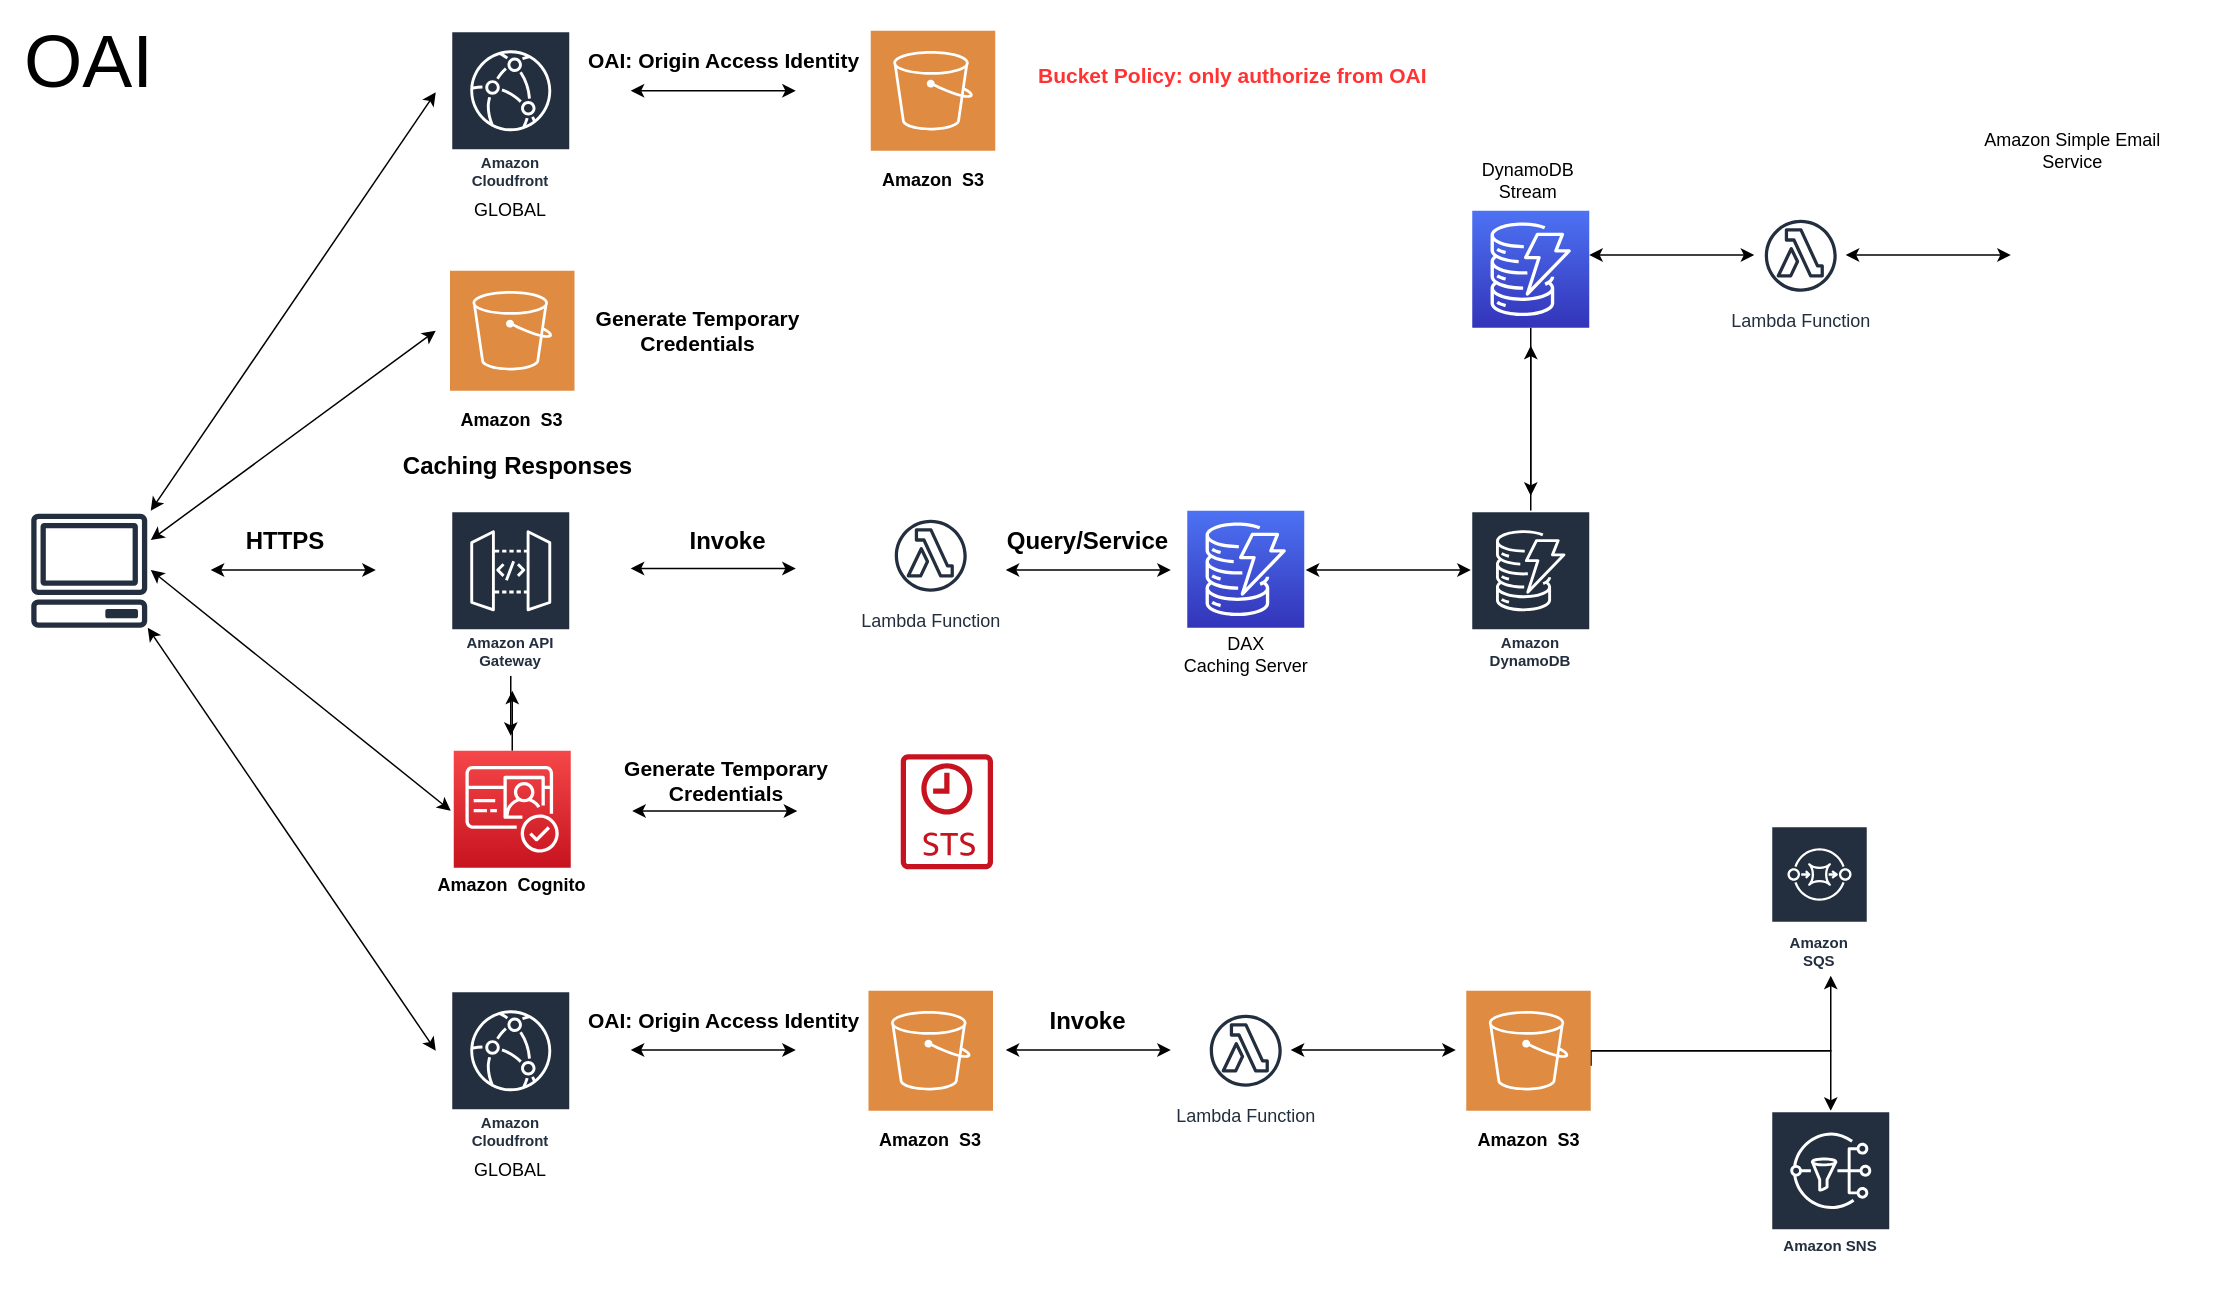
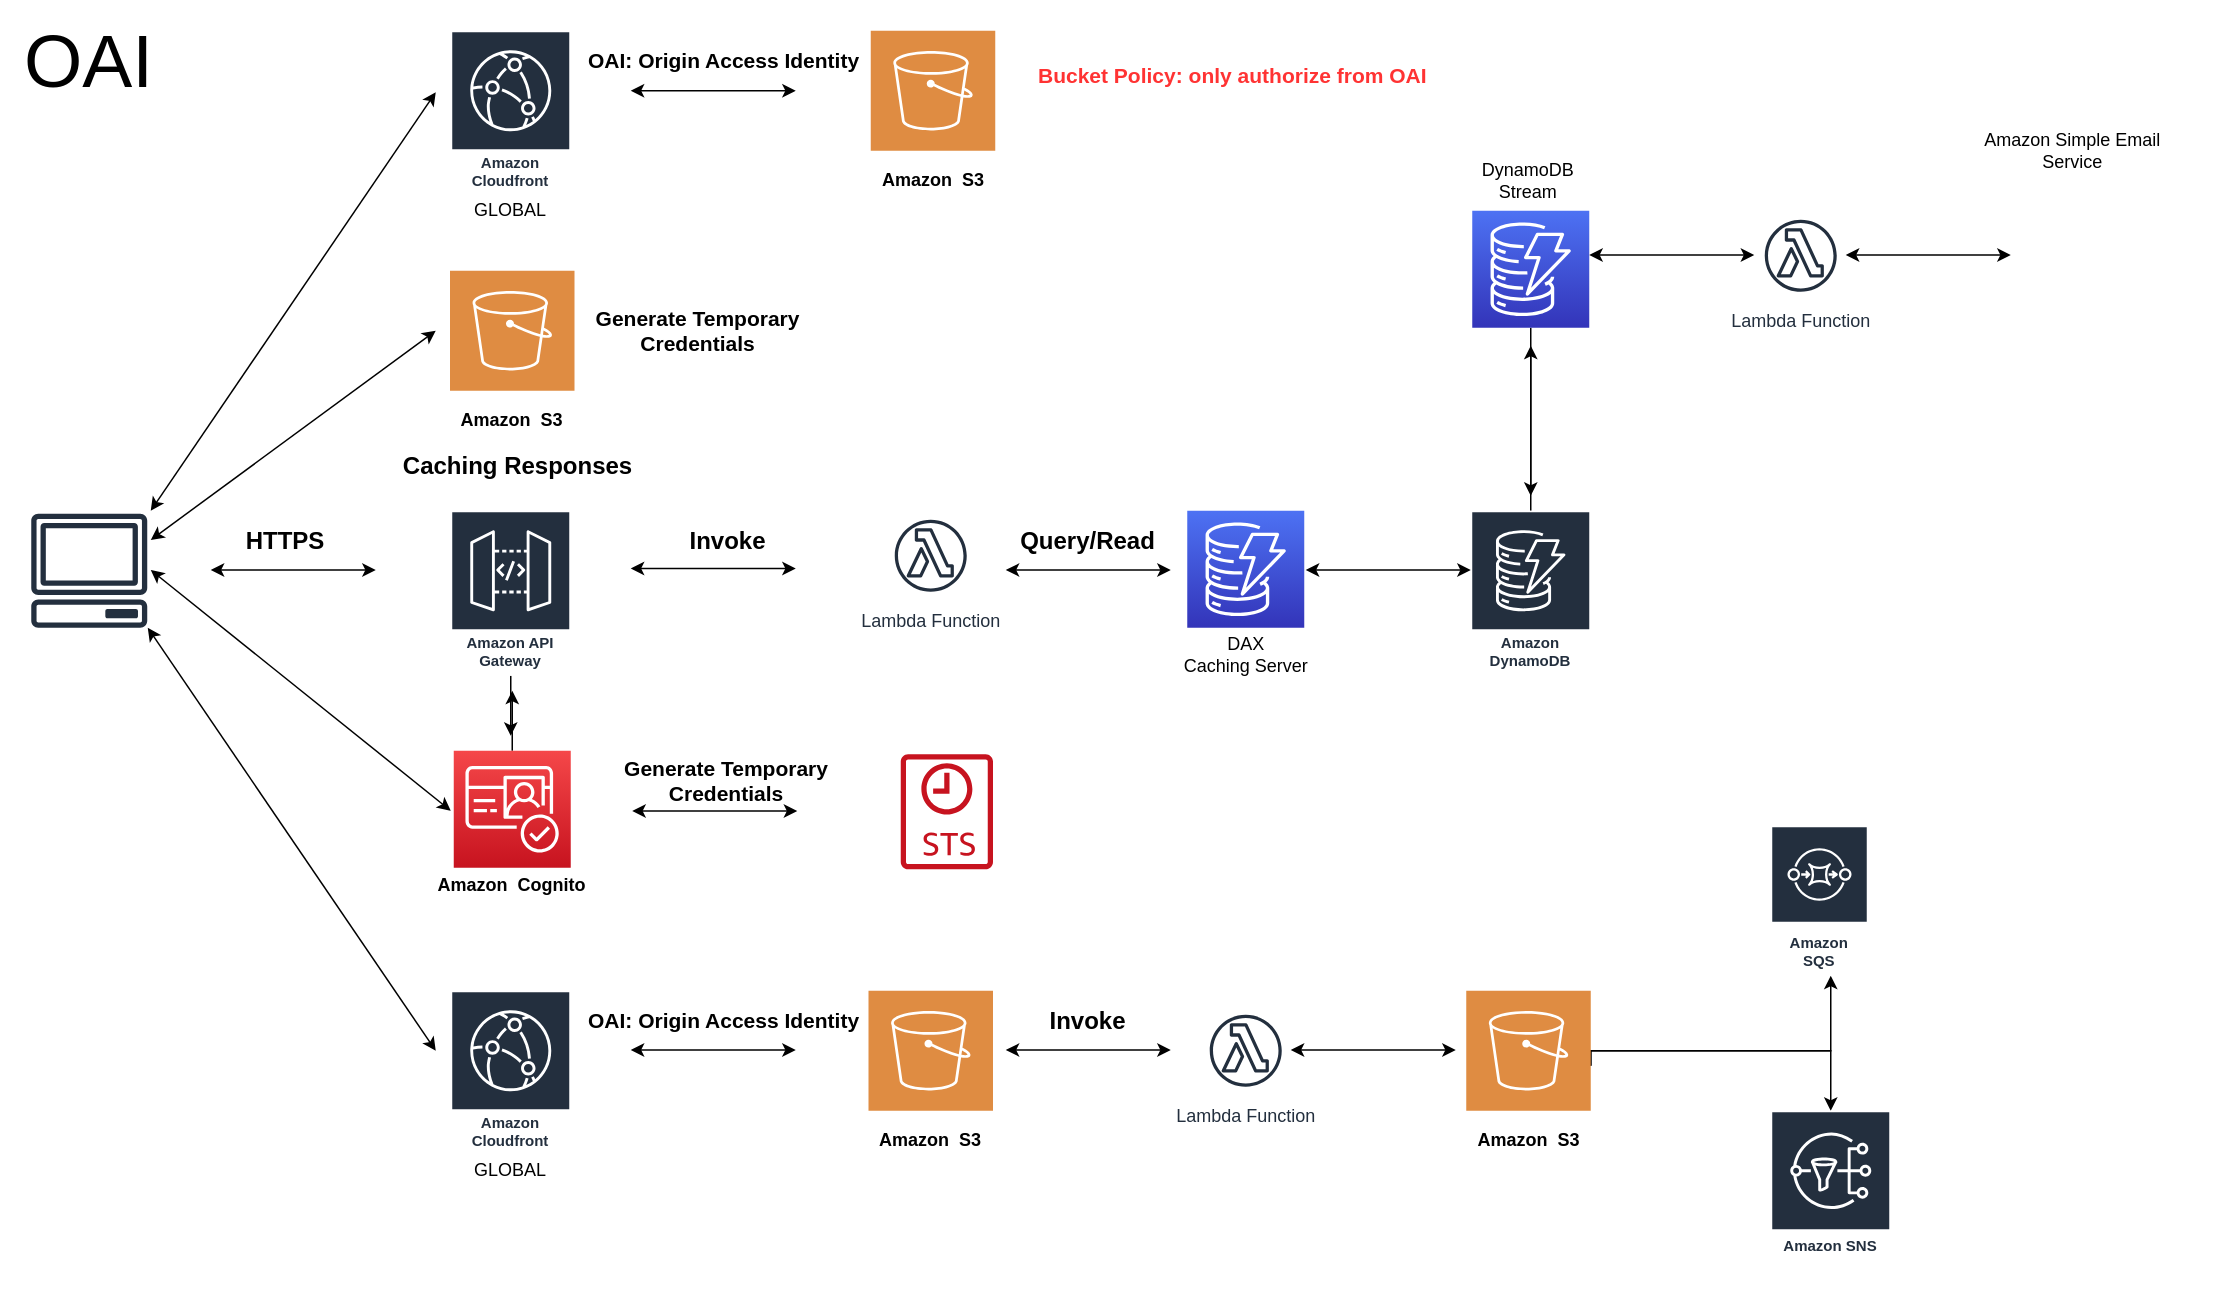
node "Query/Service": label "Query/Service" -> "Query/Read"
